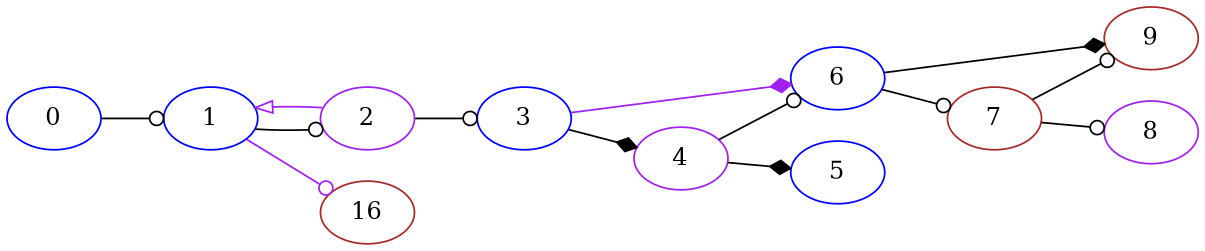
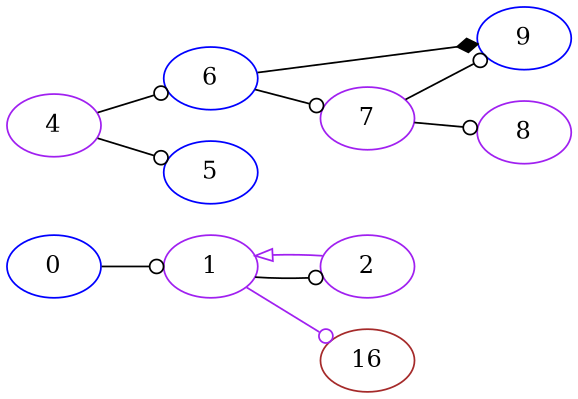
node "9": color brown -> blue
node "1": color blue -> purple
node "3": removed
node "7": color brown -> purple
edge "4" -> "5": arrowhead diamond -> odot
